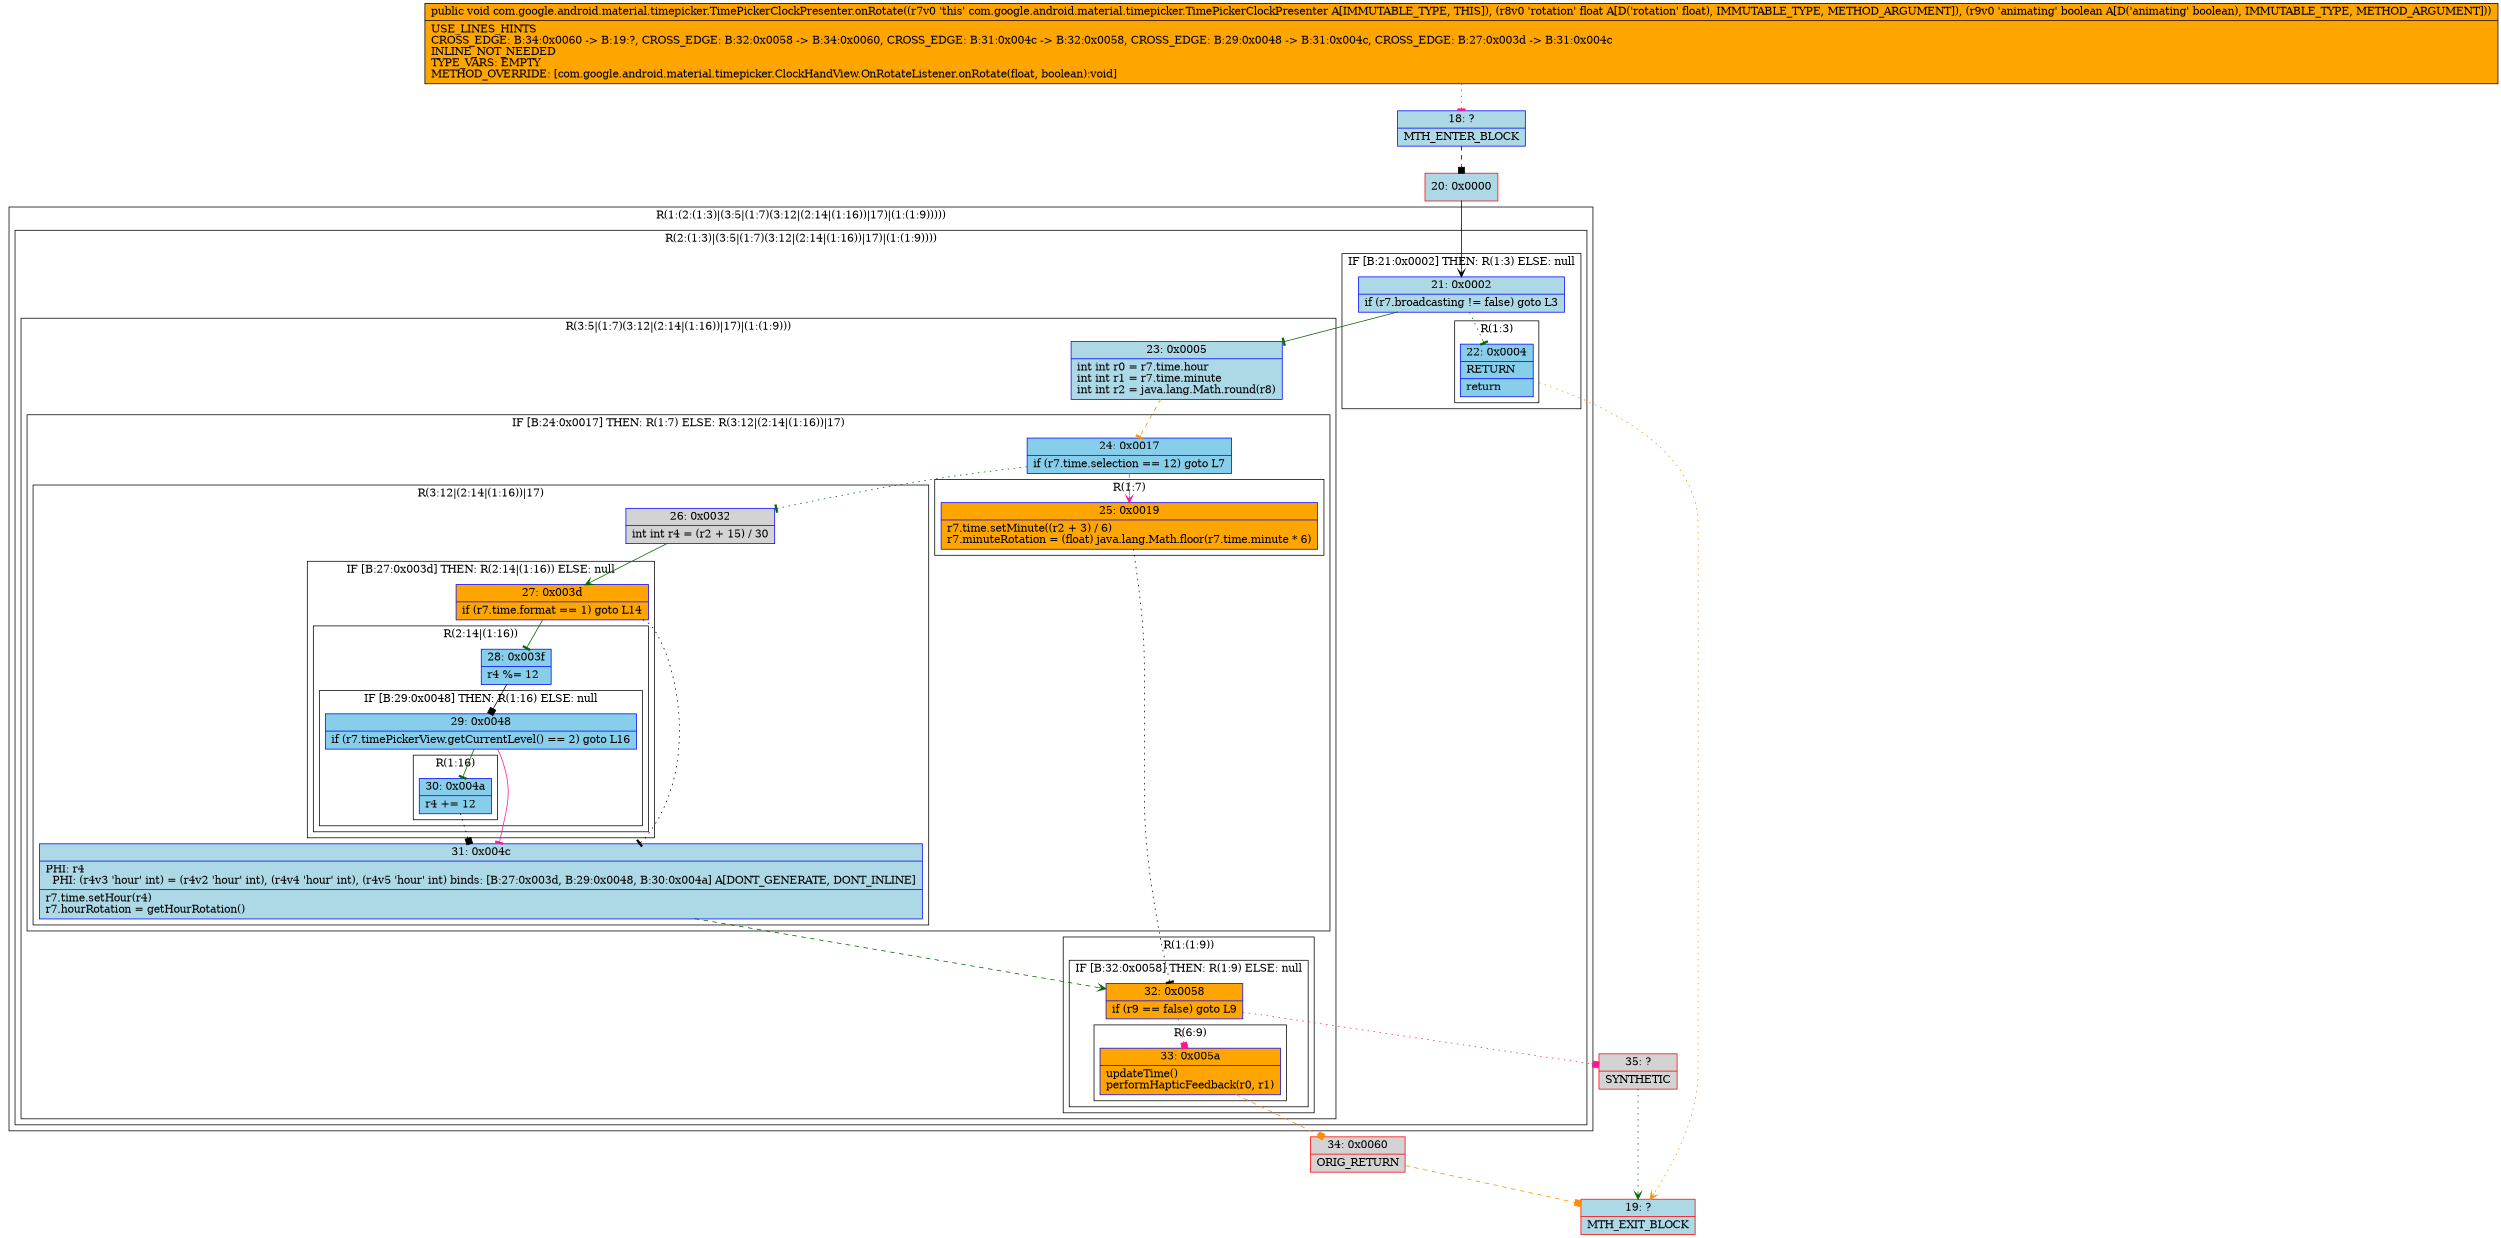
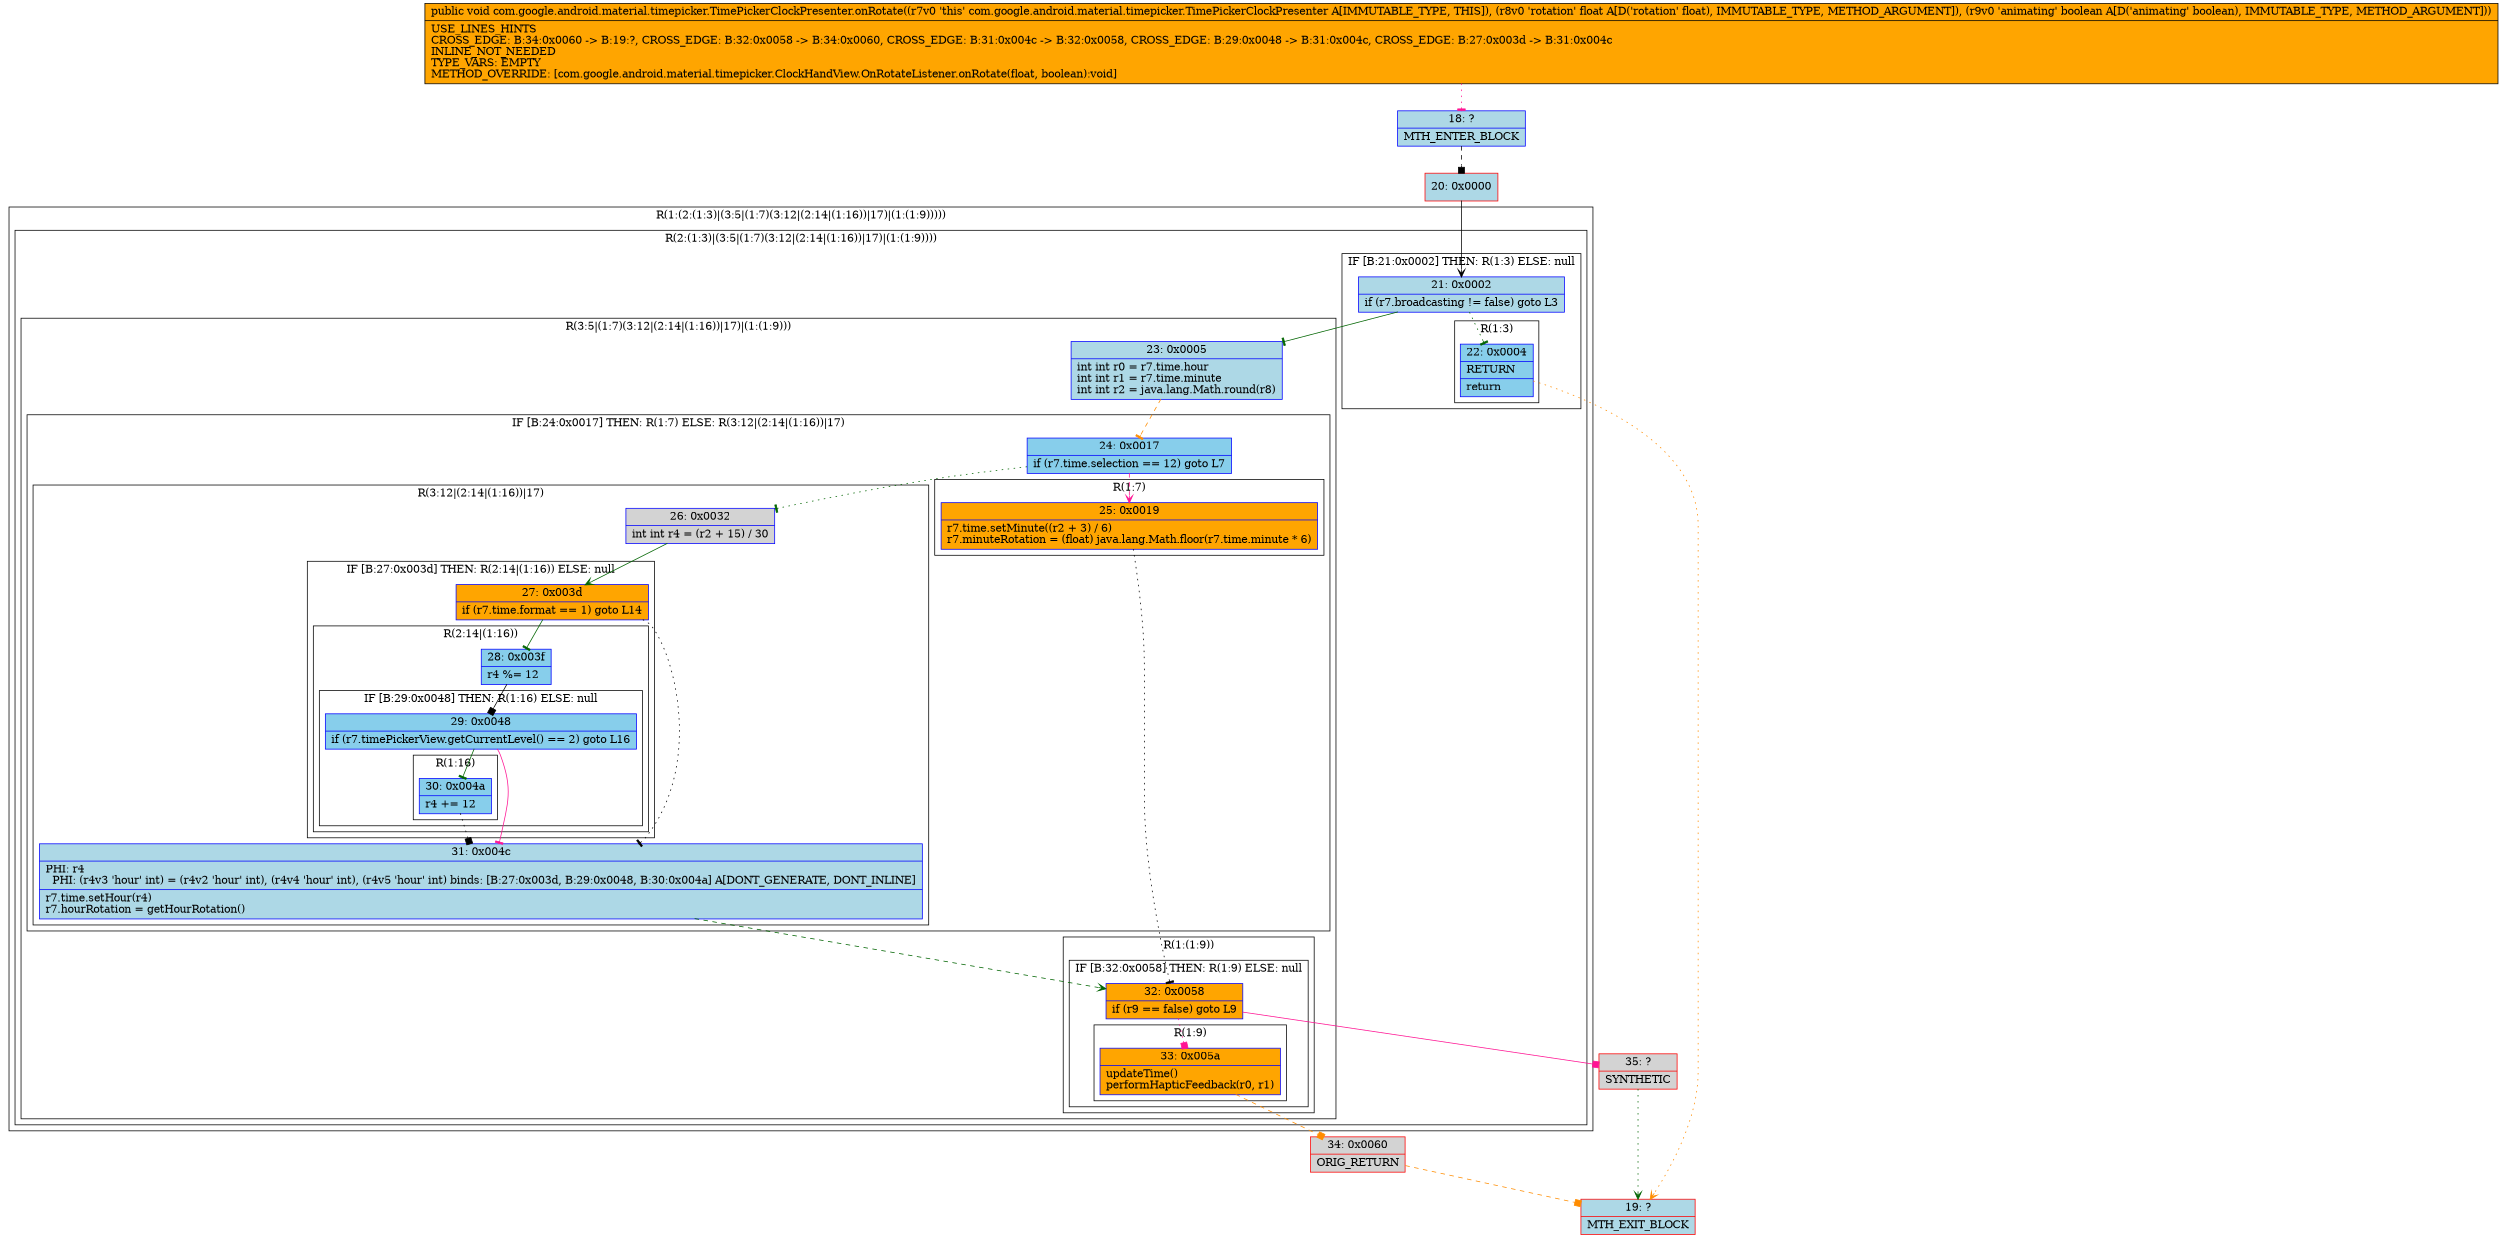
cluster "R(6:9)": label "R(6:9)" -> "R(1:9)"
edge "32: 0x0058" -> "35: ?": style dotted -> solid
